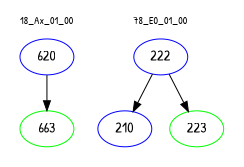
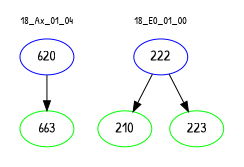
cluster "18_Ax_01_00": label "18_Ax_01_00" -> "18_Ax_01_04"
cluster "78_E0_01_00": label "78_E0_01_00" -> "18_E0_01_00"
node "210": color blue -> green
